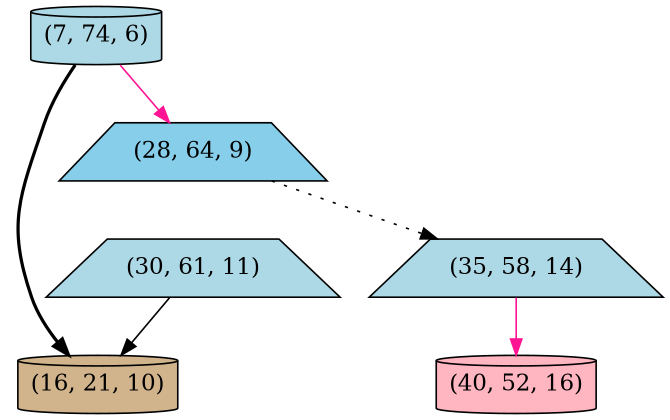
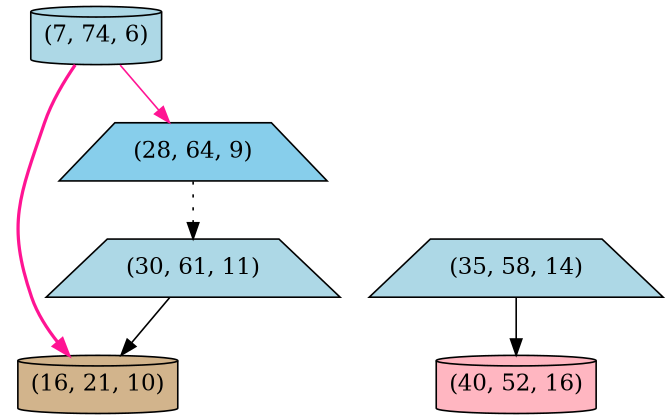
edge "(7, 74, 6)" -> "(16, 21, 10)": color black -> deeppink
edge "(28, 64, 9)" -> "(35, 58, 14)": now "(28, 64, 9)" -> "(30, 61, 11)"
edge "(35, 58, 14)" -> "(40, 52, 16)": color deeppink -> black
